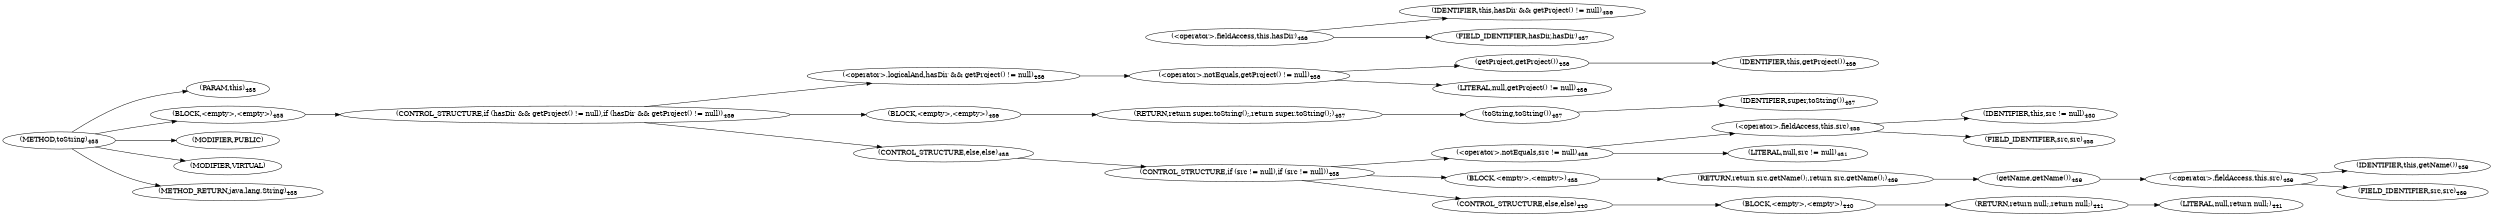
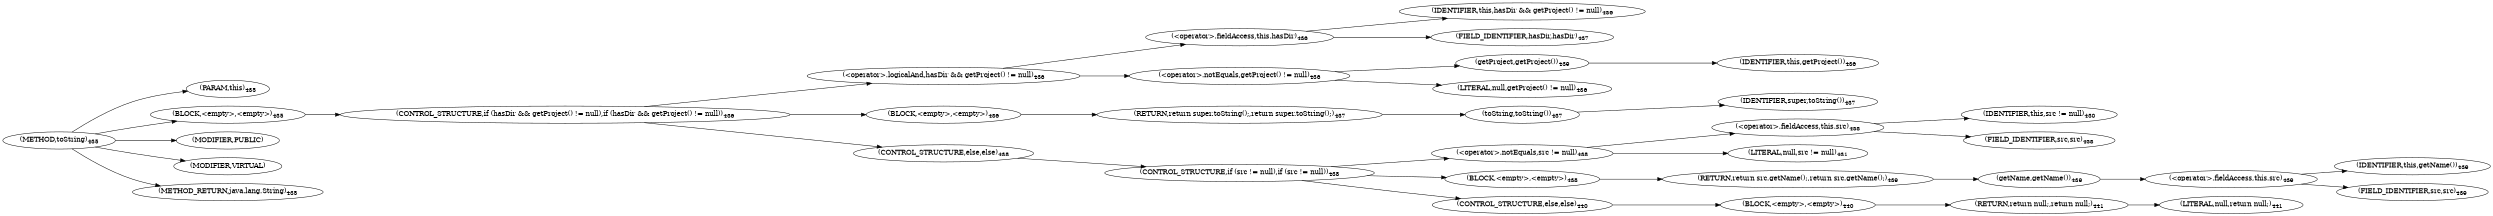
edge "(<operator>.logicalAnd,hasDir && getProject() != null)" -> "(<operator>.fieldAccess,this.hasDir)": added
node "(getProject,getProject())": text "436" -> "439"
